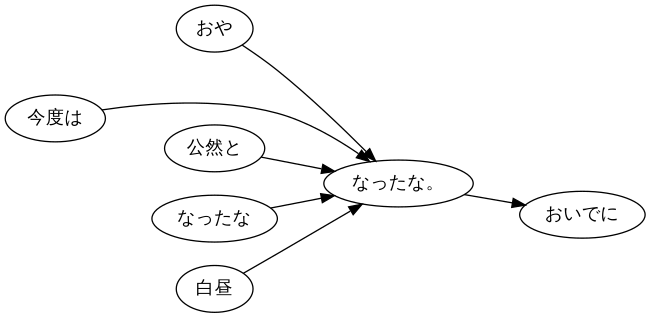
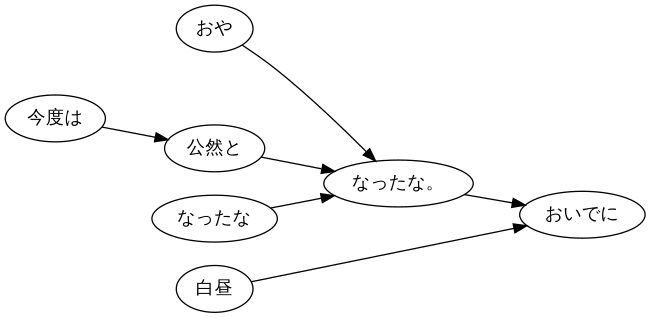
edge "今度は" -> "なったな。": now "今度は" -> "公然と"
edge "白昼" -> "なったな。": now "白昼" -> "おいでに"
